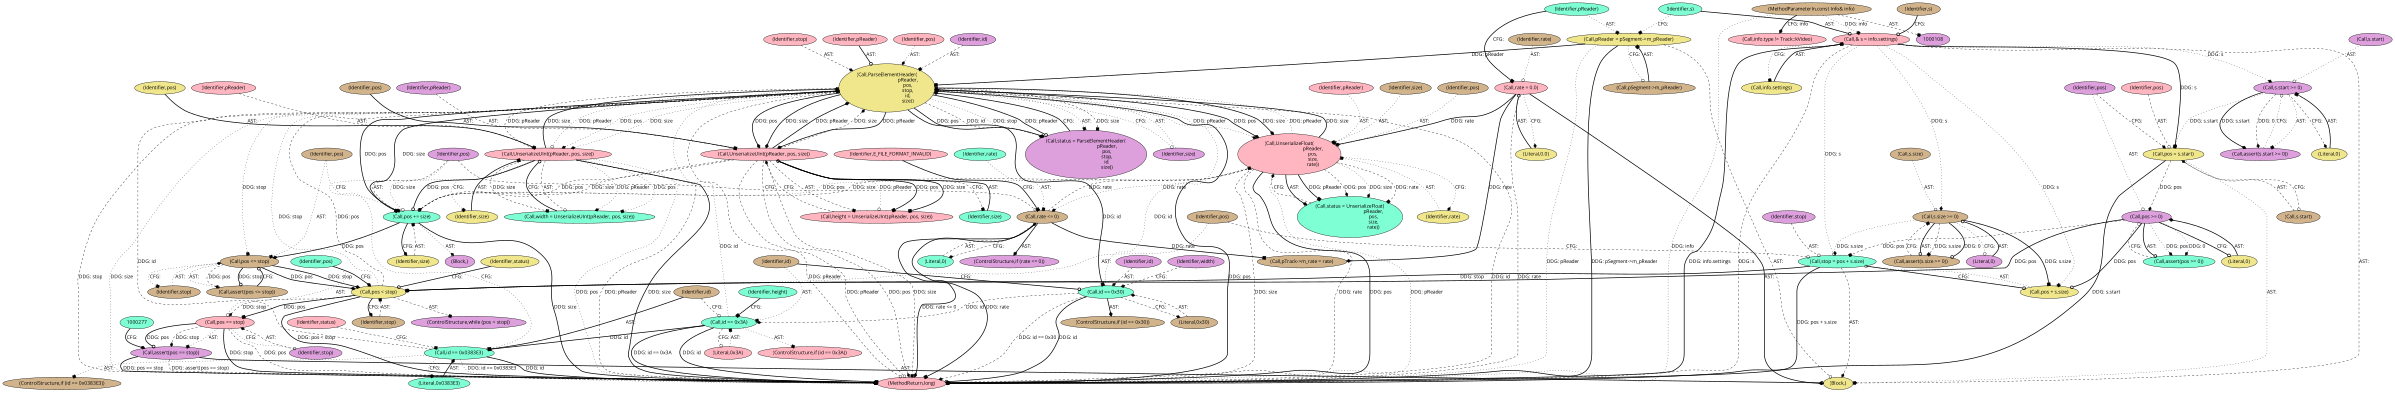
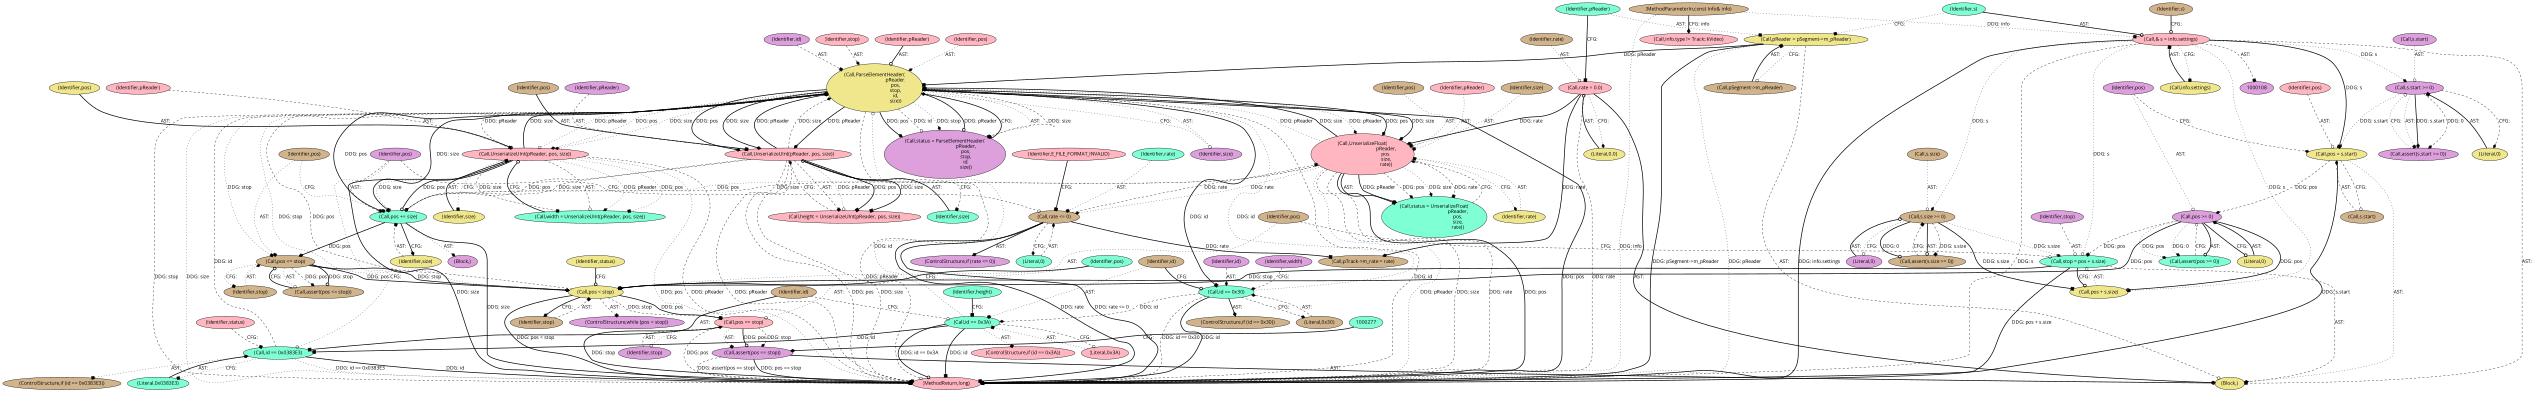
edge "(MethodParameterIn,const Info& info)" -> "1000108": now "(Call,& s = info.settings)" -> "1000108"
